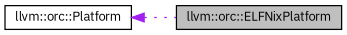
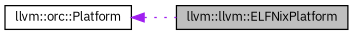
node "llvm::orc::ELFNixPlatform": label "llvm::orc::ELFNixPlatform" -> "llvm::llvm::ELFNixPlatform"
